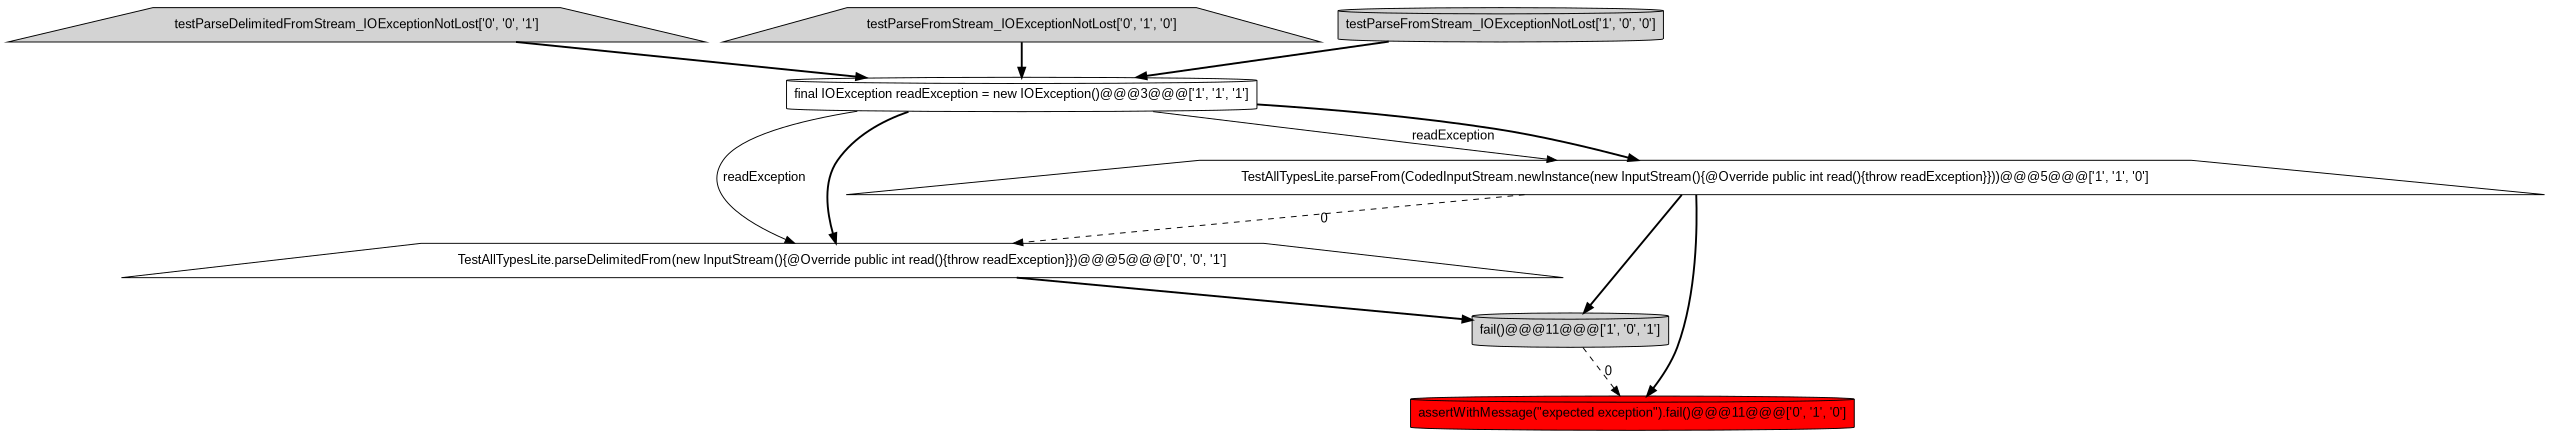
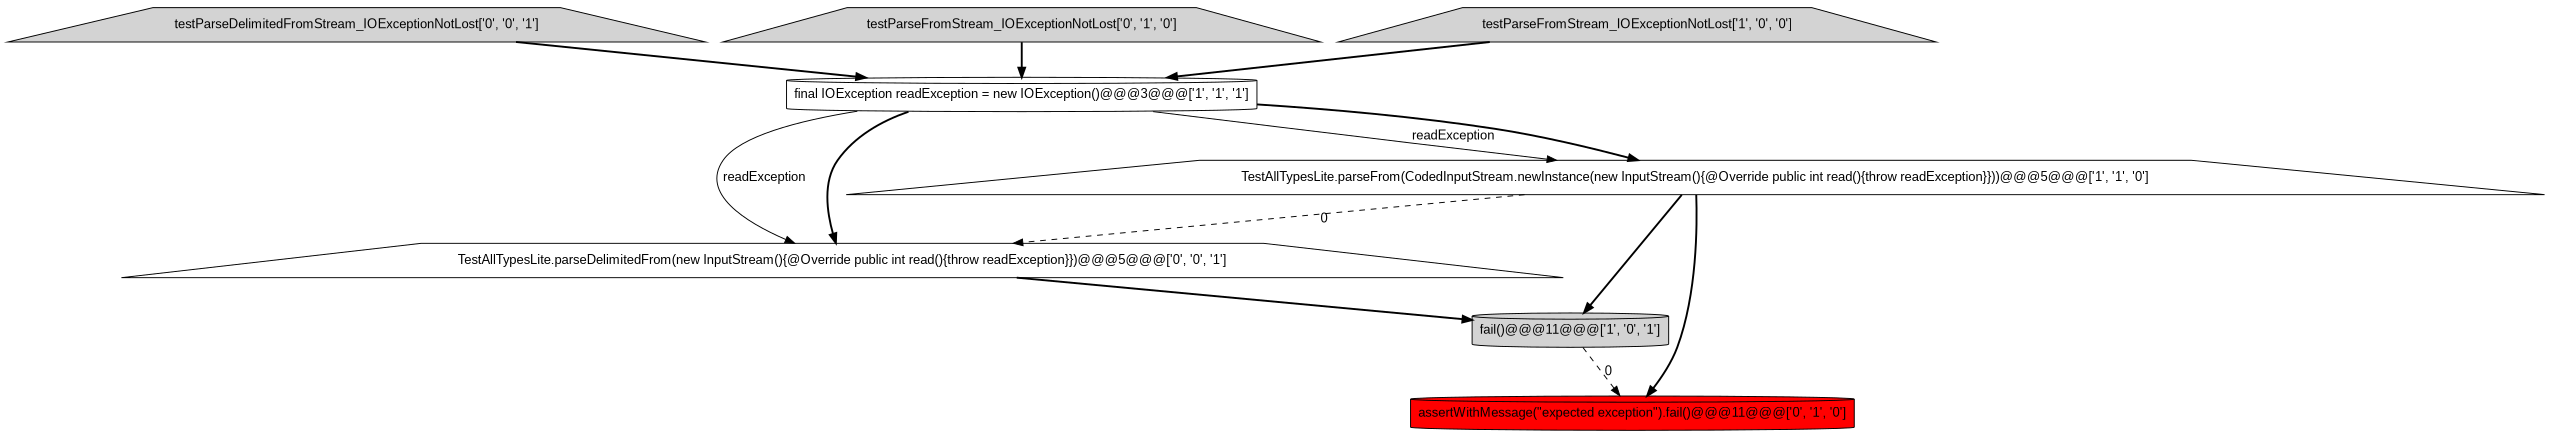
node "testParseFromStream_IOExceptionNotLost['1', '0', '0']": shape cylinder -> trapezium
